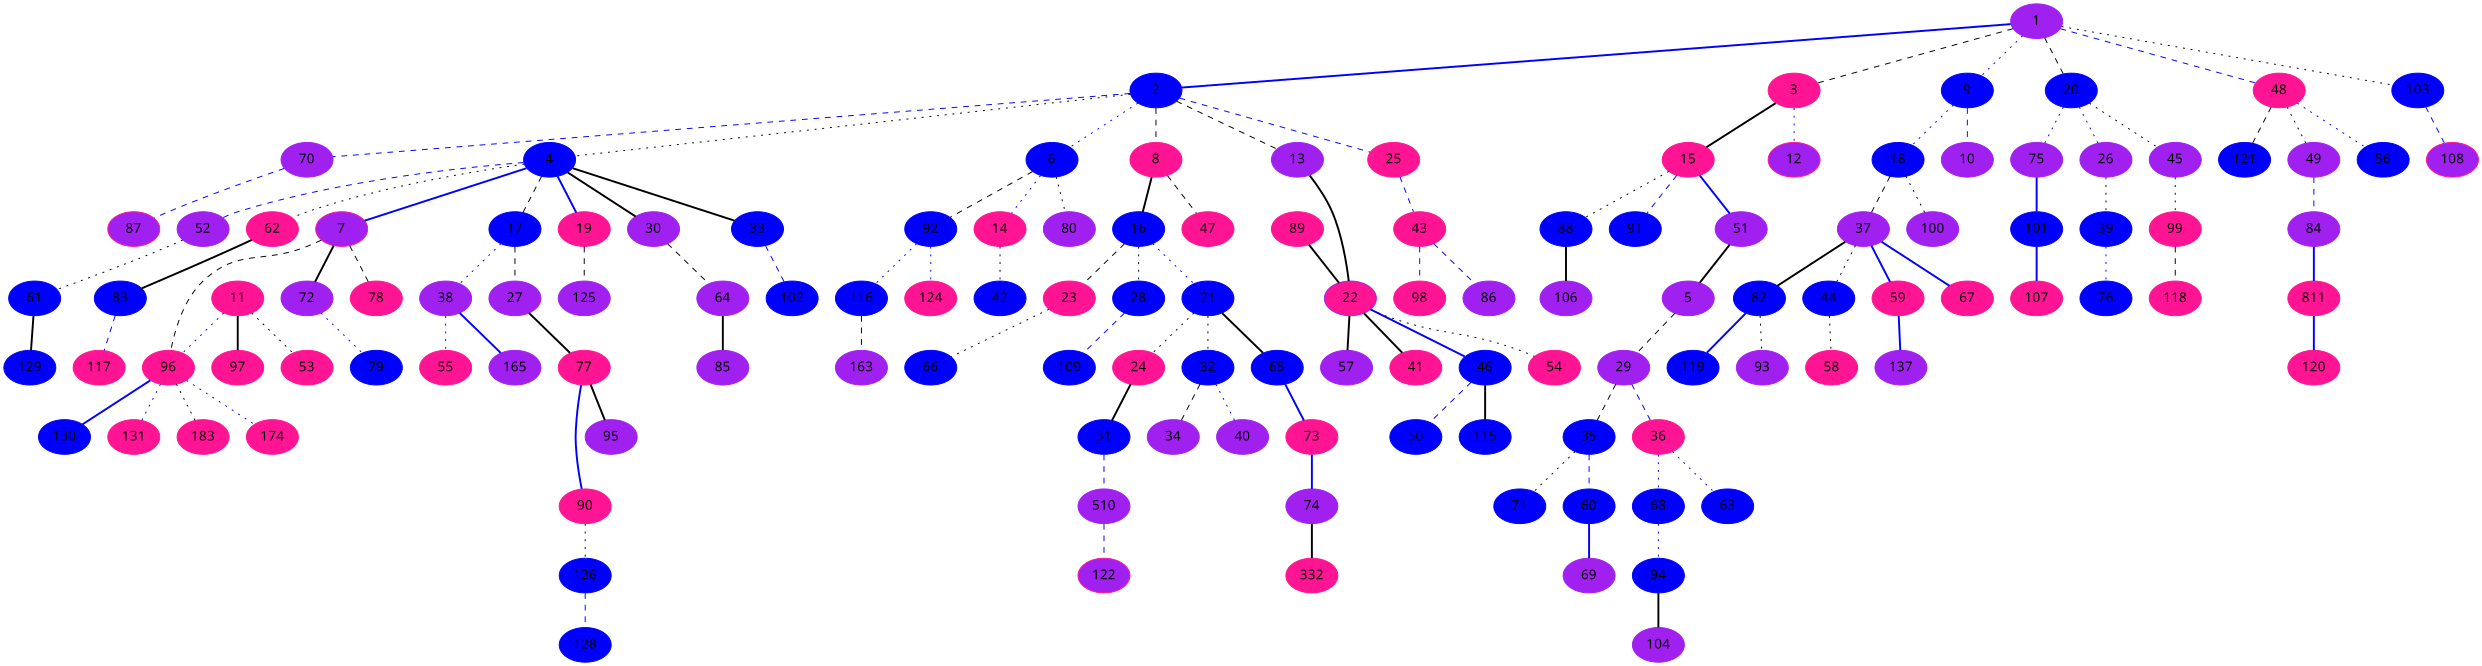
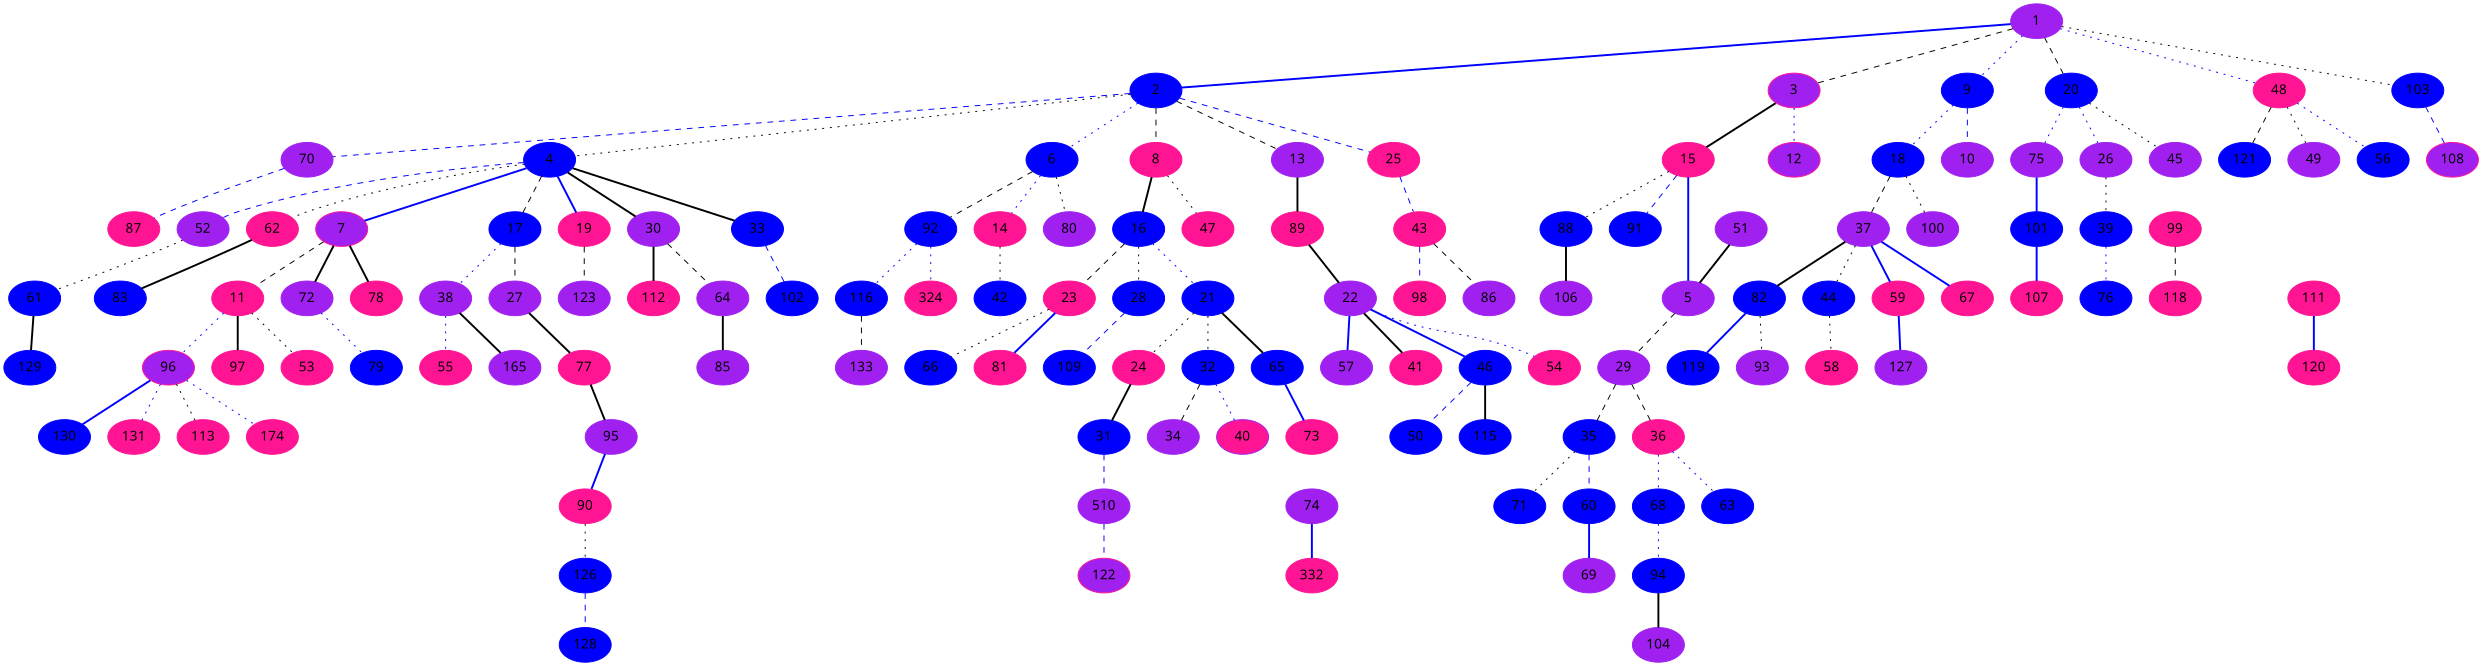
edge "1" -- "48": style dashed -> dotted
node "3": fillcolor deeppink -> purple
edge "8" -- "47": style dashed -> dotted
edge "15" -- "51": now "15" -- "5"
edge "45" -- "99": removed
edge "13" -- "22": now "13" -- "89"
node "87": fillcolor purple -> deeppink
node "84": removed
edge "7" -- "78": style dashed -> bold
edge "43" -- "86": color blue -> black
edge "7" -- "96": now "7" -- "11"
node "125": label "125" -> "123"
node "112": added
node "124": label "124" -> "324"
node "22": fillcolor deeppink -> purple
node "811": label "811" -> "111"
edge "38" -- "165": color blue -> black
edge "22" -- "57": color black -> blue
edge "22" -- "54": color black -> blue
node "117": removed
node "96": fillcolor deeppink -> purple
node "163": label "163" -> "133"
node "81": added
node "137": label "137" -> "127"
edge "29" -- "36": color blue -> black
node "183": label "183" -> "113"
edge "77" -- "90": now "95" -- "90"
node "40": fillcolor purple -> deeppink
edge "73" -- "74": removed
edge "74" -- "332": color black -> blue
